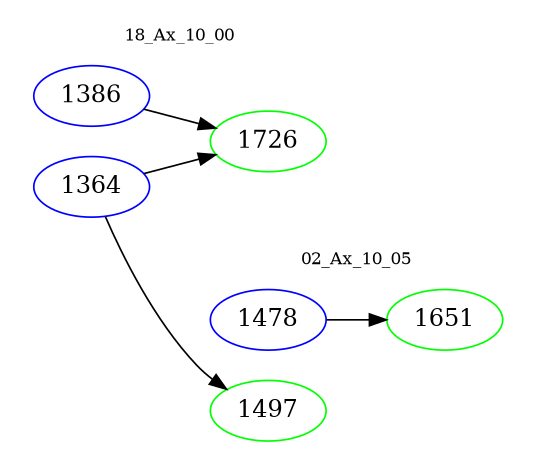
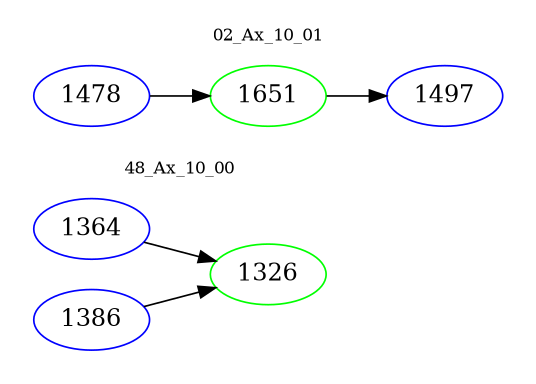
cluster "18_Ax_10_00": label "18_Ax_10_00" -> "48_Ax_10_00"
node "1726": label "1726" -> "1326"
cluster "02_Ax_10_05": label "02_Ax_10_05" -> "02_Ax_10_01"
edge "1364" -> "1497": now "1651" -> "1497"
node "1497": color green -> blue
